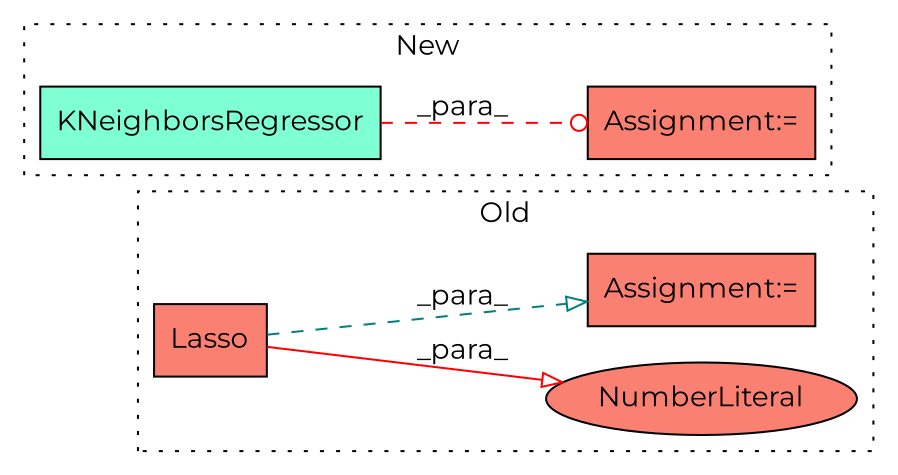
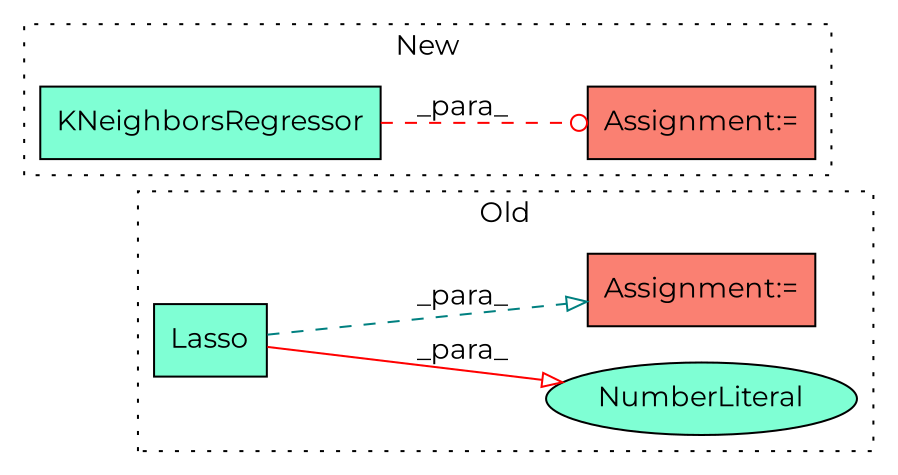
node "Lasso": fillcolor salmon -> aquamarine
node "NumberLiteral": fillcolor salmon -> aquamarine
